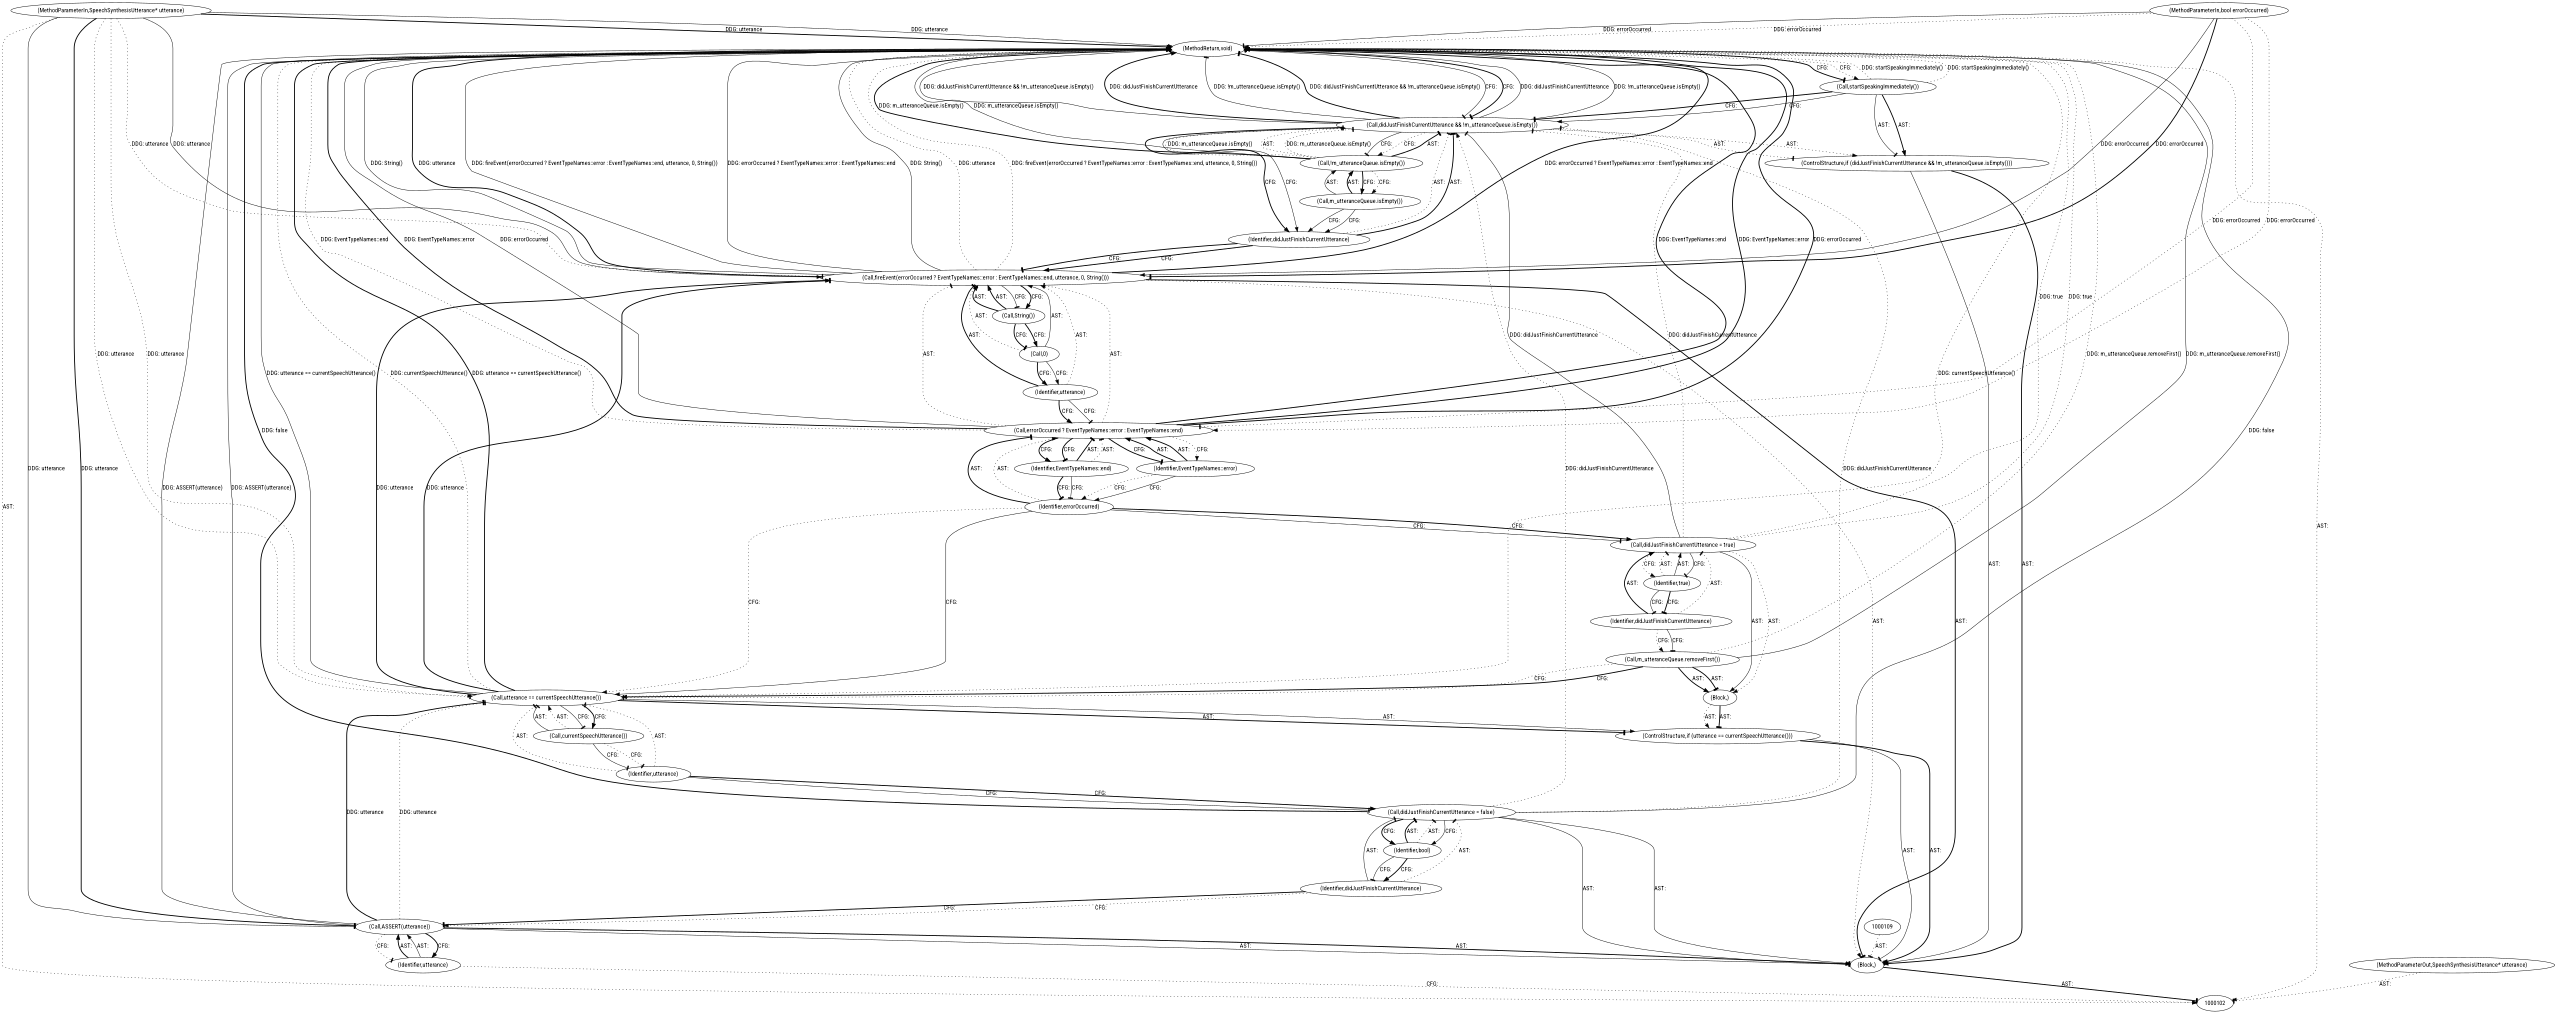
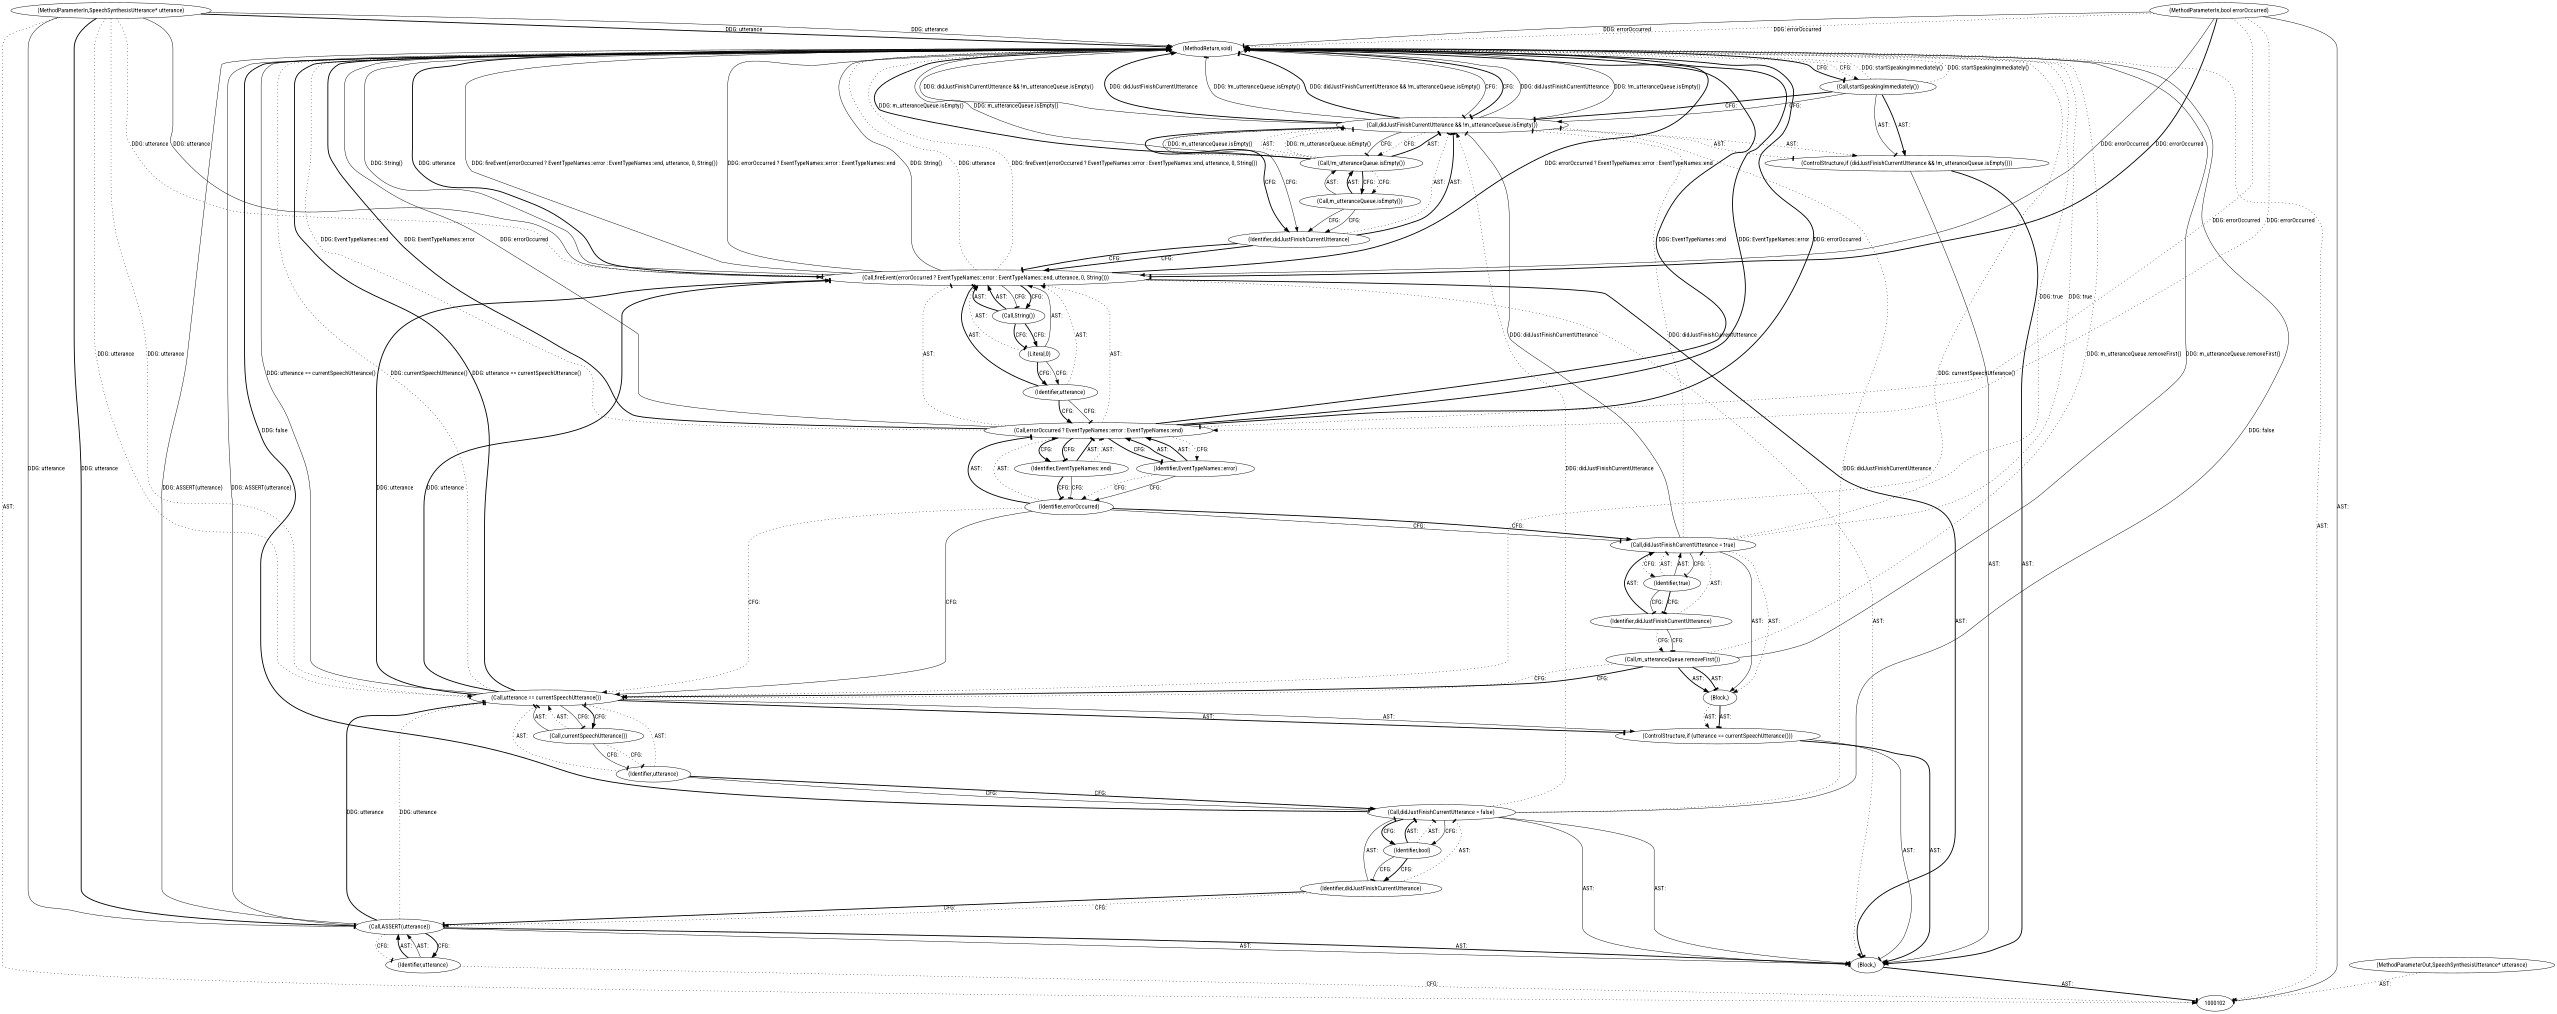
node "(Call,0)": label "(Call,0)" -> "(Literal,0)"
edge "(MethodParameterIn,bool errorOccurred)" -> "1000102": added, label "AST:"
node "1000109": removed
